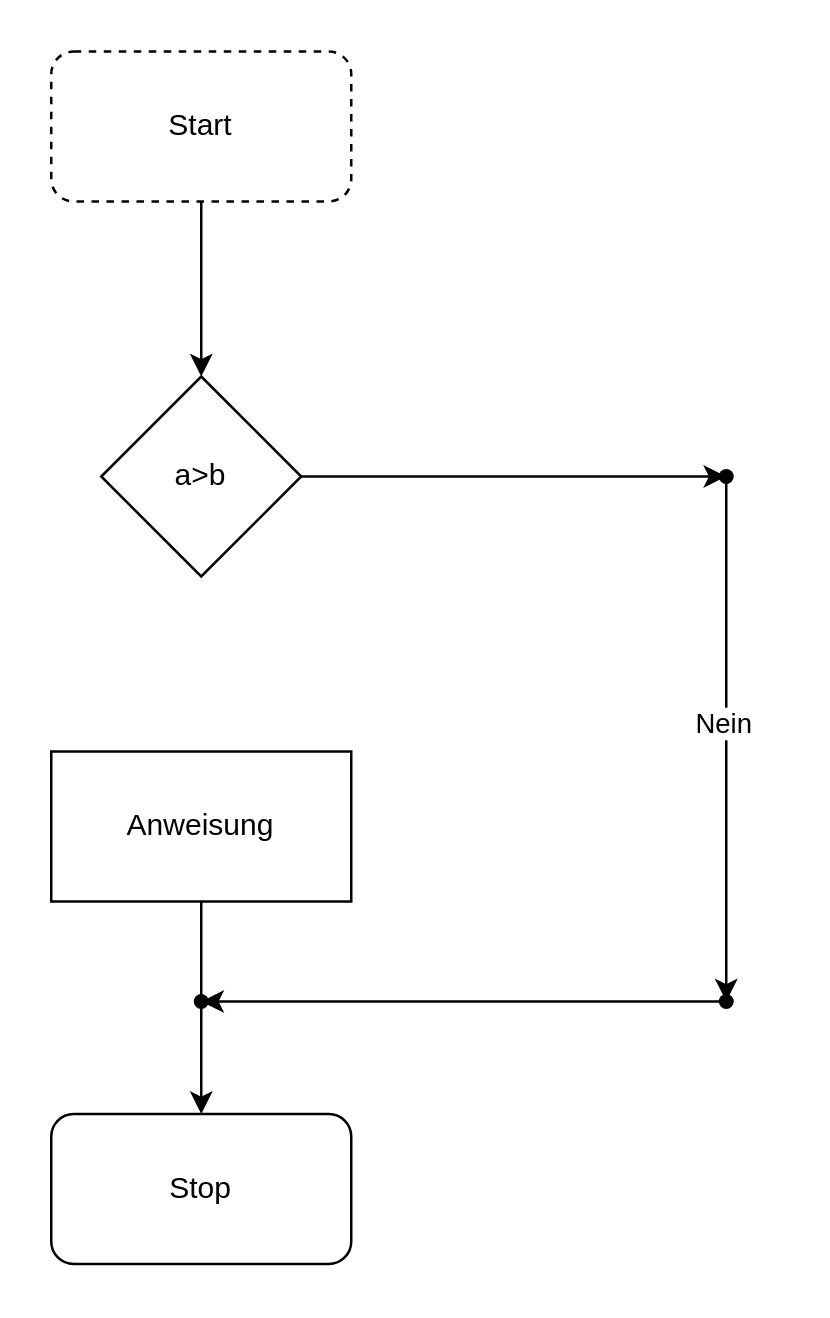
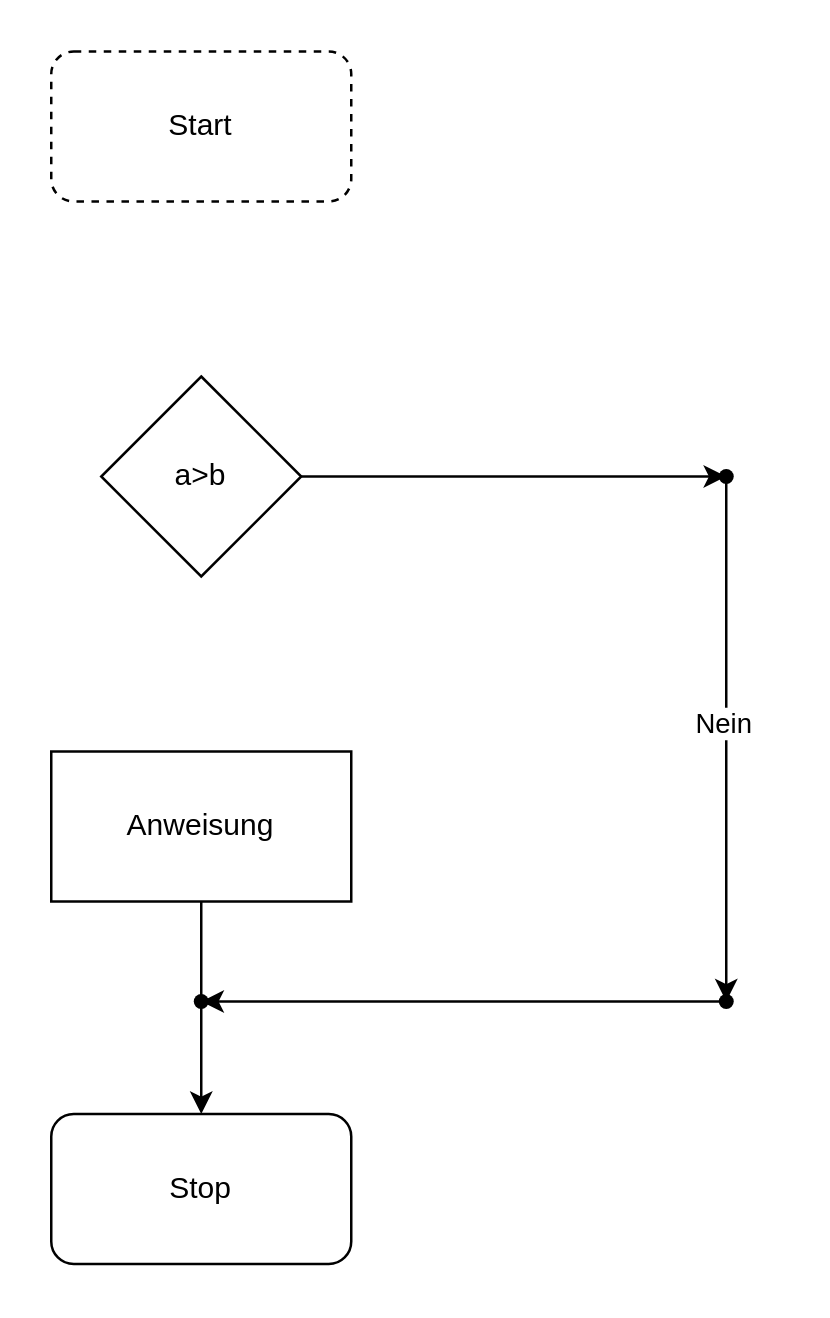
edge "Start" -> "a>b": removed
